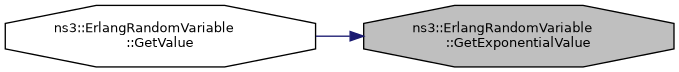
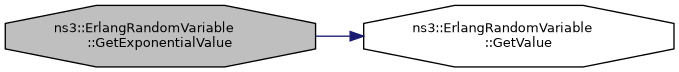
edge "ns3::ErlangRandomVariable ::GetValue" -> "ns3::ErlangRandomVariable ::GetExponentialValue": reversed
